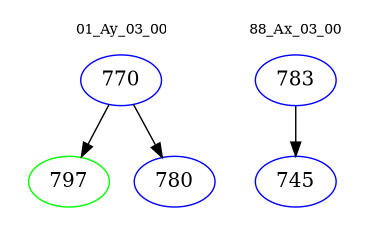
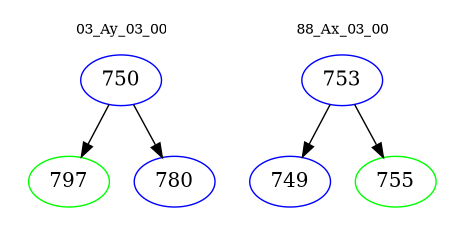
cluster "01_Ay_03_00": label "01_Ay_03_00" -> "03_Ay_03_00"
node "770": label "770" -> "750"
node "783": label "783" -> "753"
node "745": label "745" -> "749"
node "755": added
